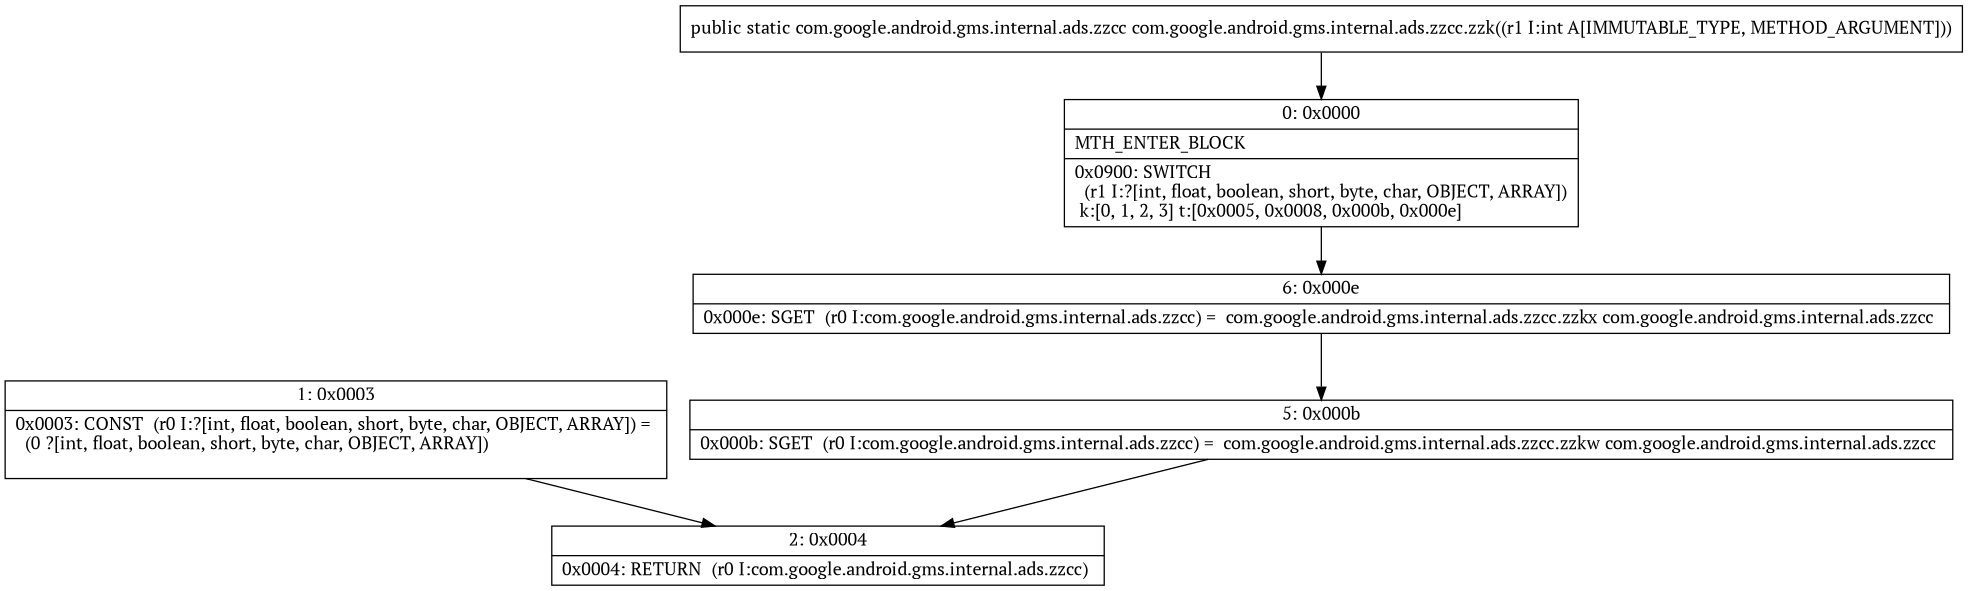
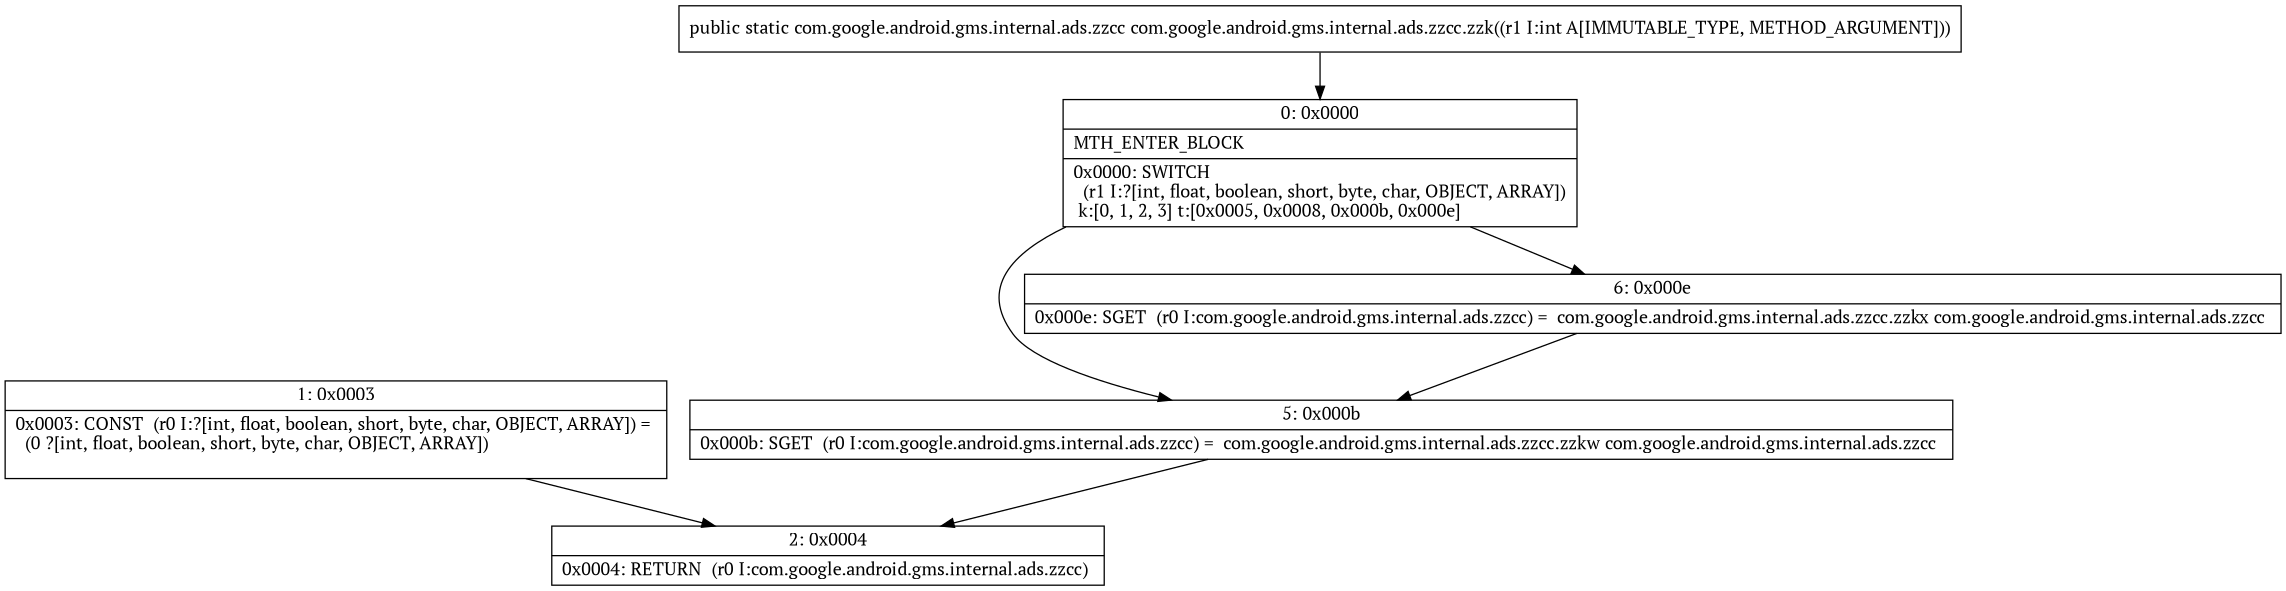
node "0: 0x0000": text "0x0900: SWITCH" -> "0x0000: SWITCH"
edge "0: 0x0000" -> "5: 0x000b": added
